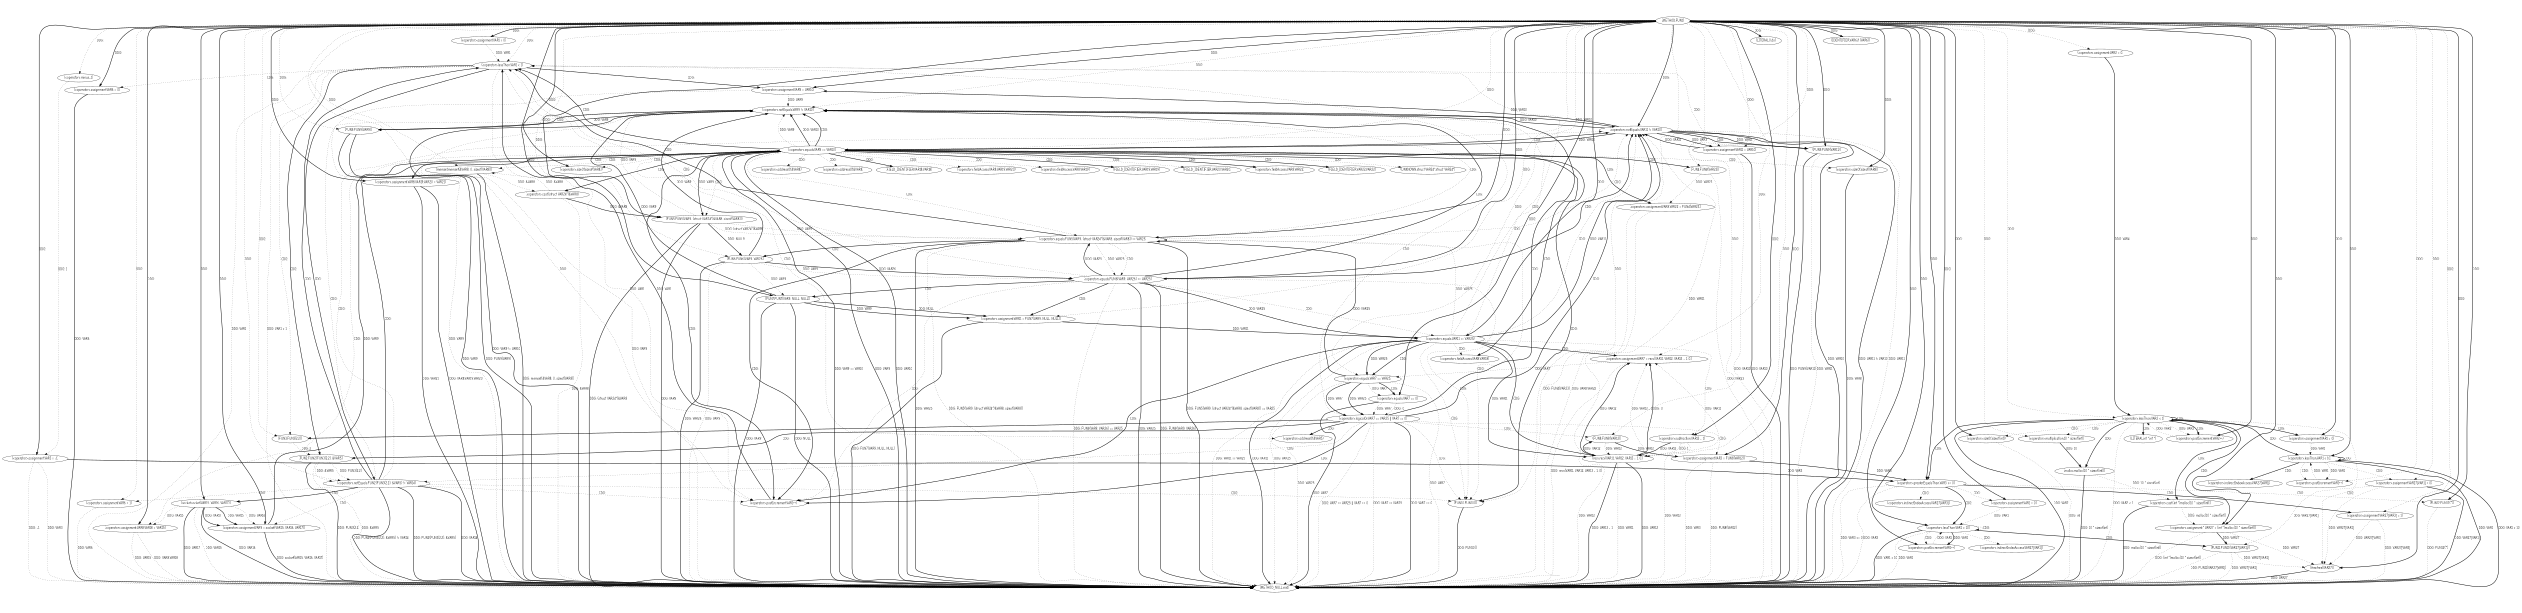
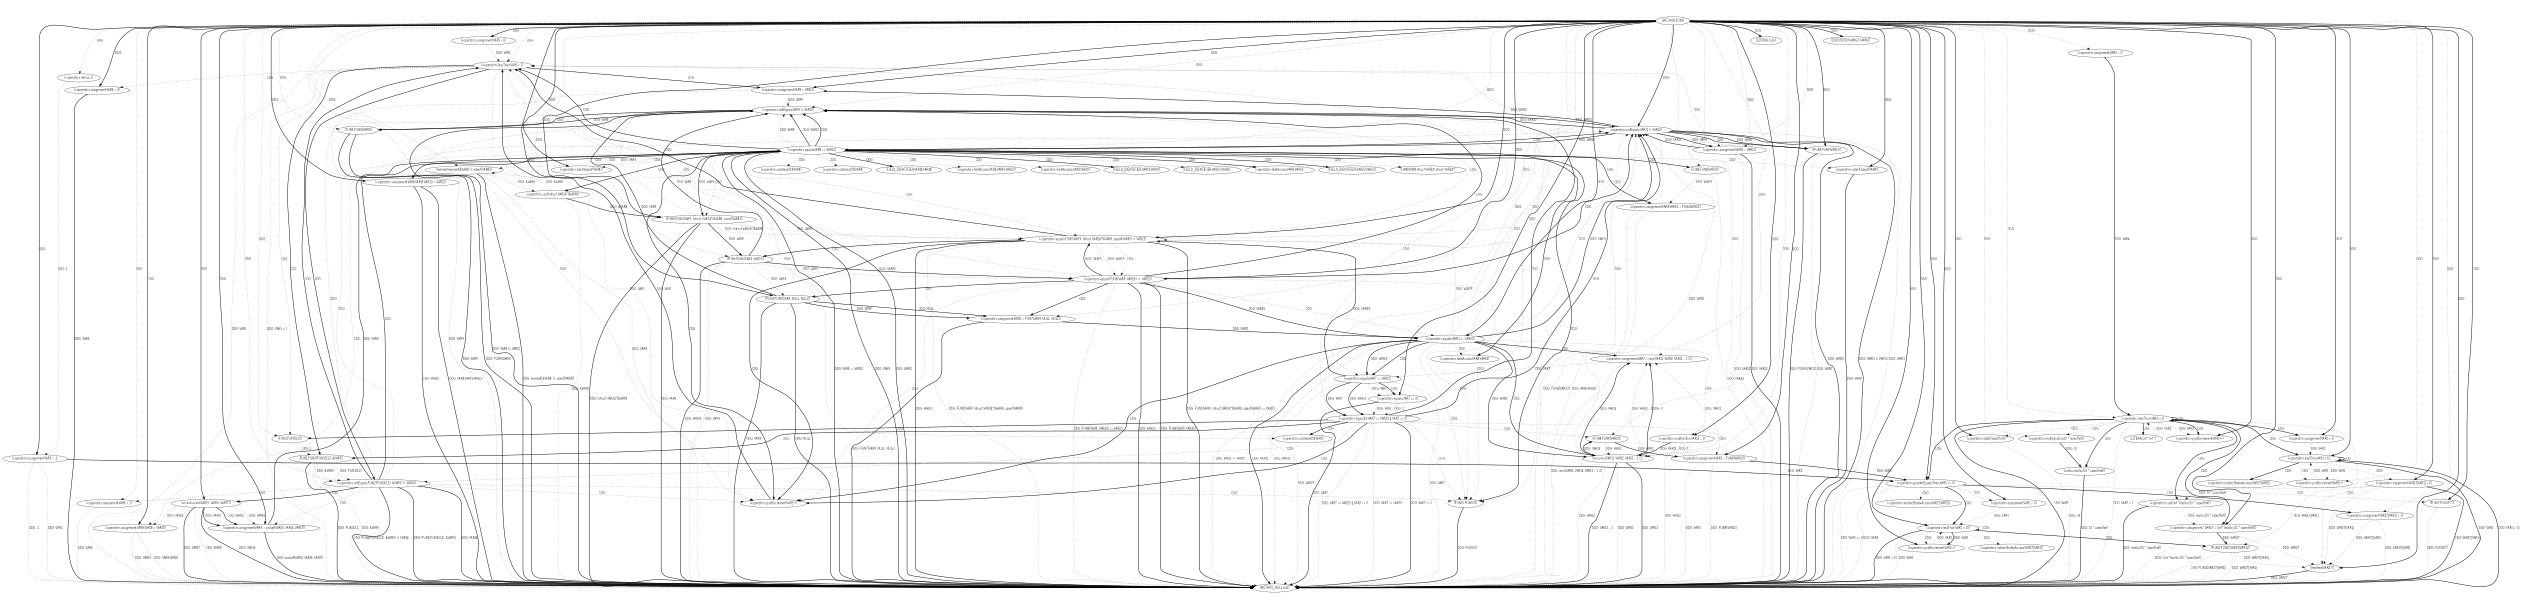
edge "(METHOD,FUN1)" -> "(<operator>.assignment,VAR27[VAR1] = 0)": style dotted -> bold
edge "(FUN5,FUN5(VAR9, (struct VAR24*)&VAR8, sizeof(VAR8)))" -> "(FUN6,FUN6(VAR9, VAR26))": label "DDG: NULL9" -> "DDG: VAR9"
edge "(malloc,malloc(10 * sizeof(int)))" -> "(<operator>.cast,(int *)malloc(10 * sizeof(int)))": now "(<operator>.assignment,VAR27[VAR1] = 0)" -> "(<operator>.cast,(int *)malloc(10 * sizeof(int)))"
